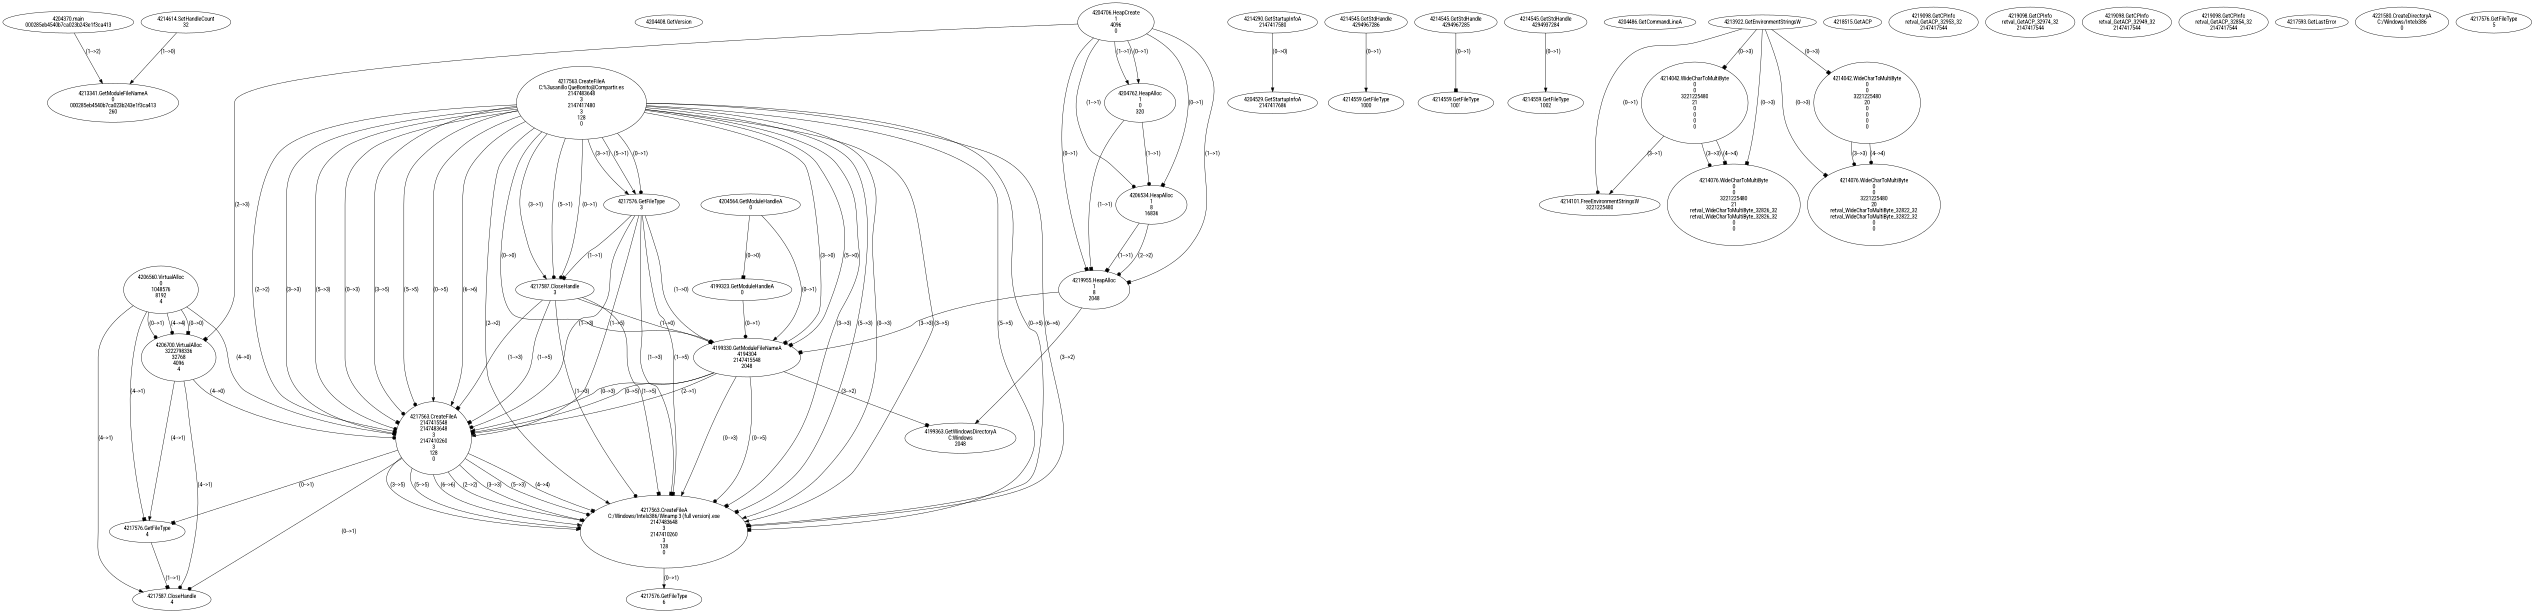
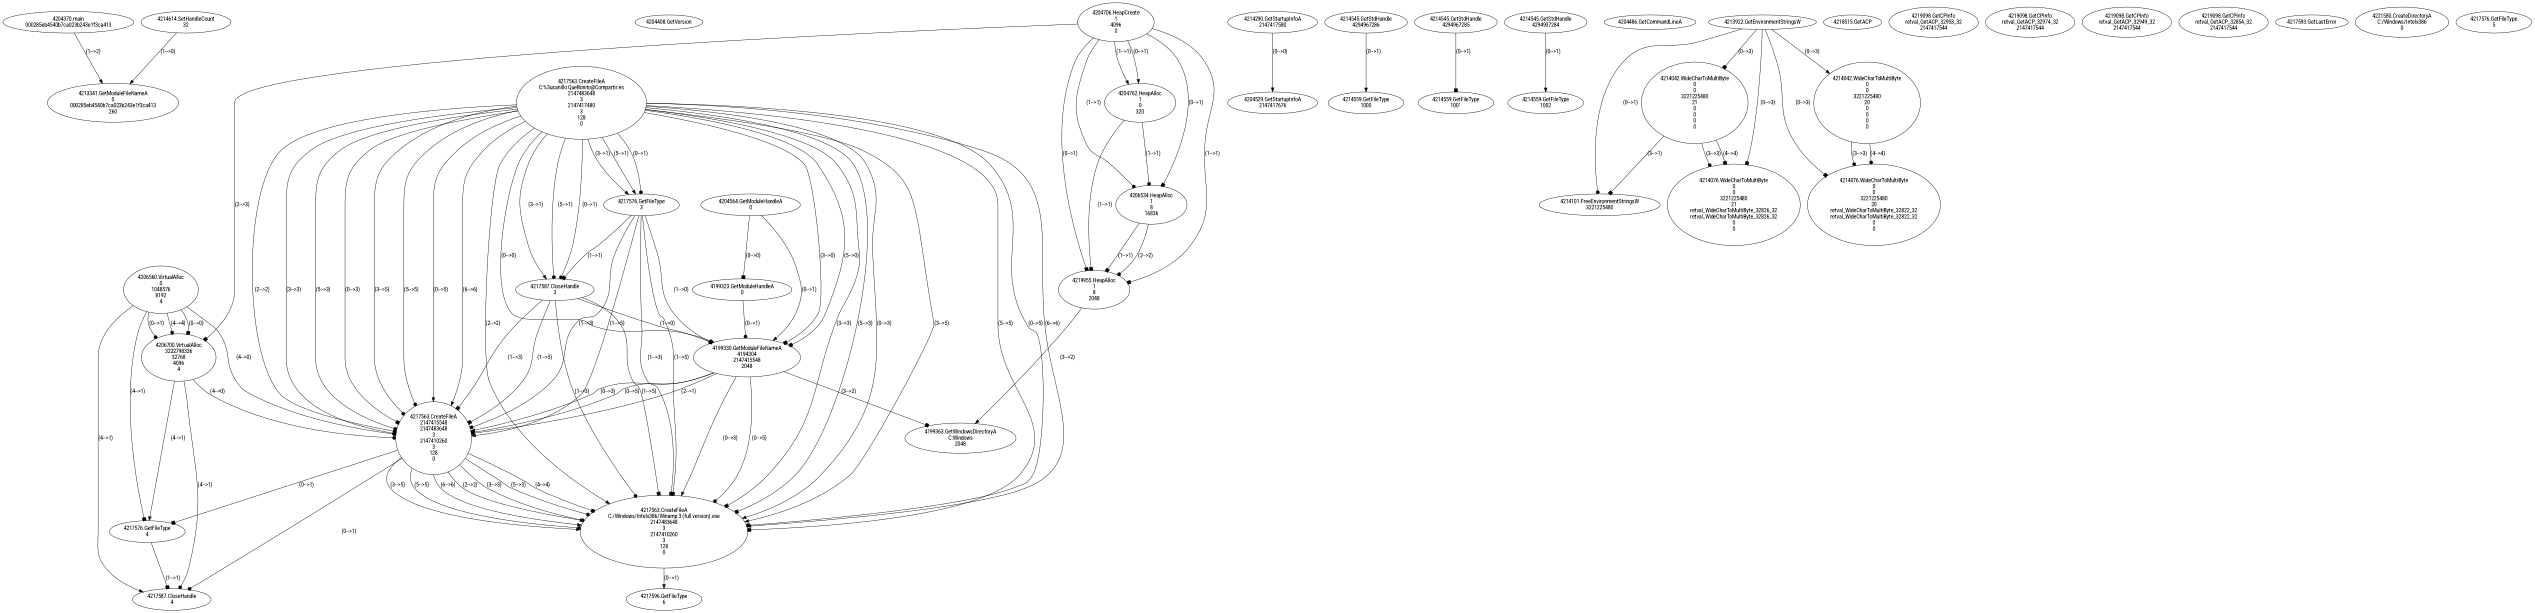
edge "4213922.GetEnvironmentStringsW" -> "4214042.WideCharToMultiByte 0 0 3221225480 20 0 0 0 0": arrowhead box -> normal
node "4204529.GetStartupInfoA 2147417686": label "4204529.GetStartupInfoA 2147417686" -> "4204529.GetStartupInfoA 2147417676"
edge "4214042.WideCharToMultiByte 0 0 3221225480 21 0 0 0 0" -> "4214101.FreeEnvironmentStringsW 3221225480": arrowhead normal -> box
edge "4219955.HeapAlloc 1 8 2048" -> "4199330.GetModuleFileNameA 4194304 2147415548 2048": removed, label "(3-->3)"
node "4217576.GetFileType 6": label "4217576.GetFileType 6" -> "4217596.GetFileType 6"
